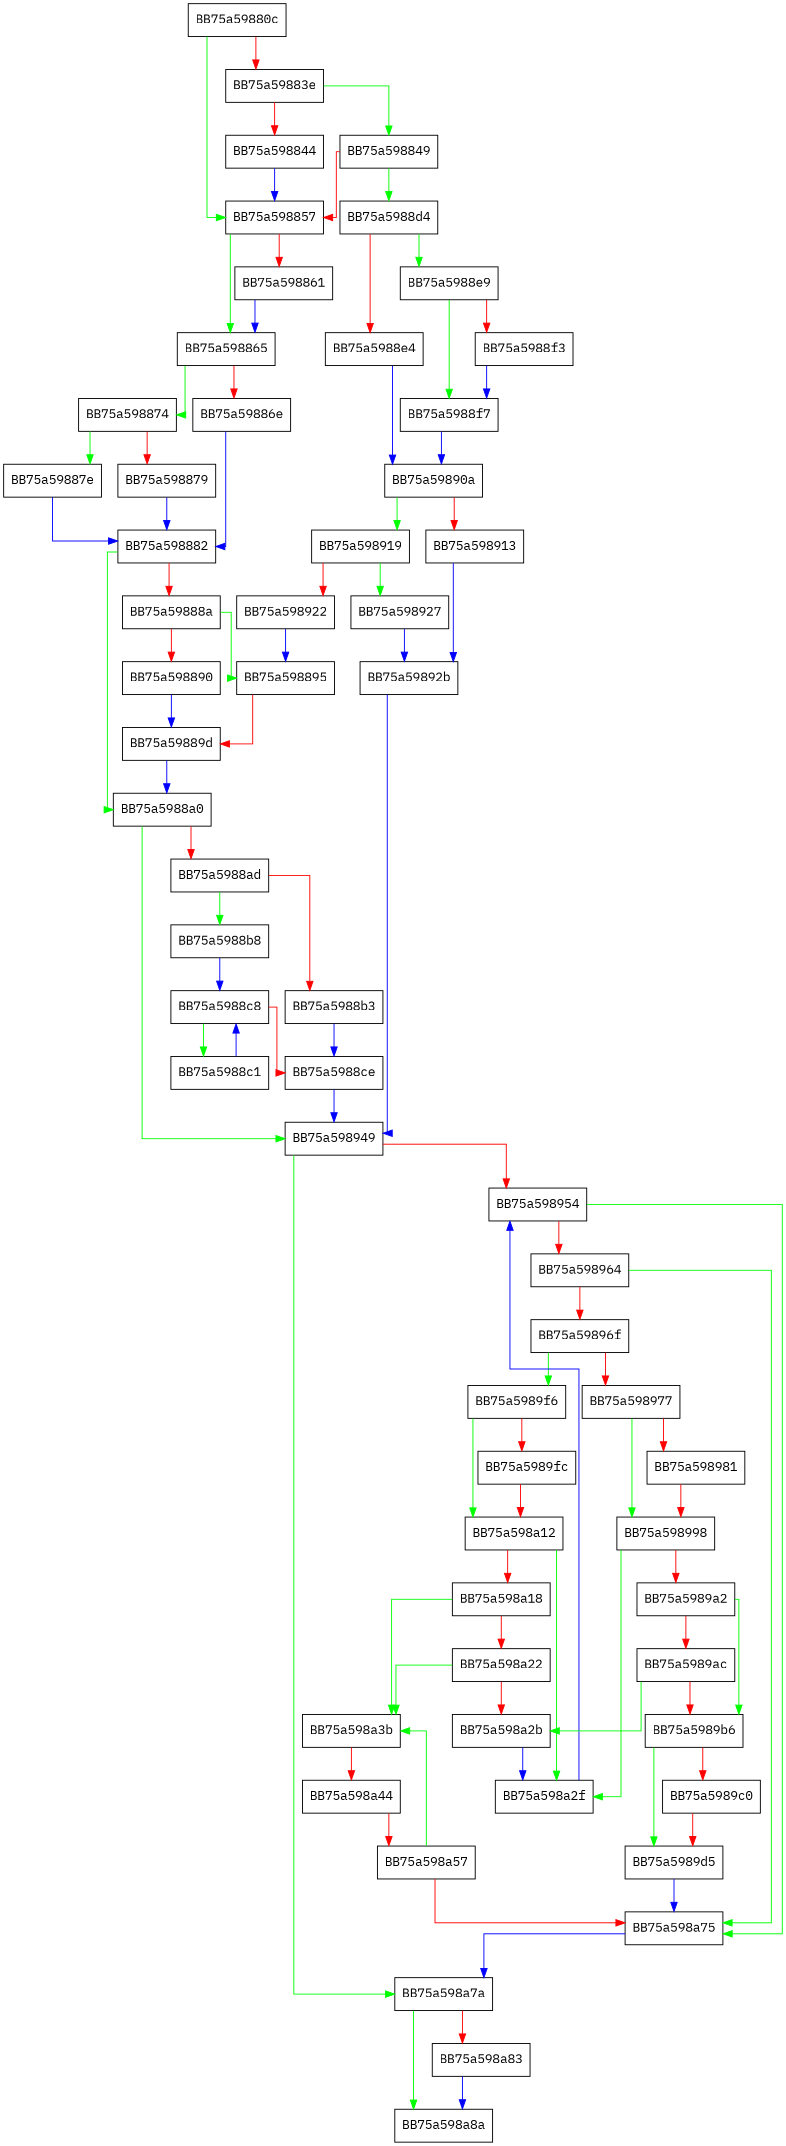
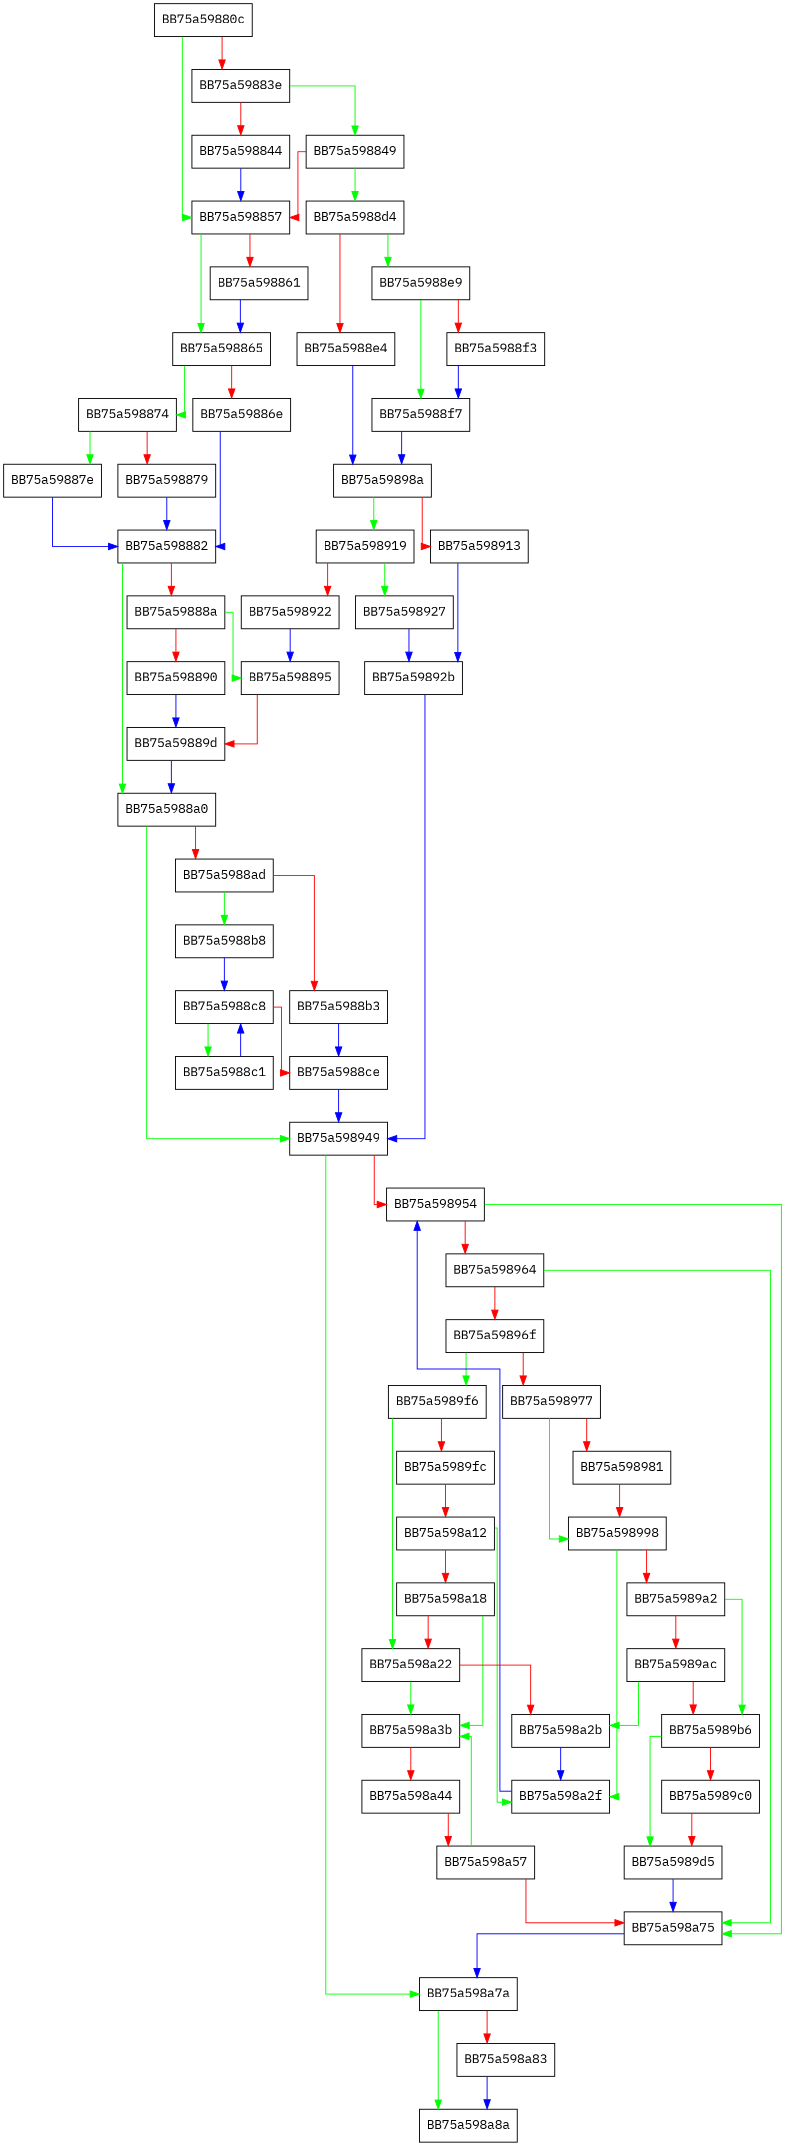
node "BB75a59890a": label "BB75a59890a" -> "BB75a59898a"
edge "BB75a5989f6" -> "BB75a598a12": now "BB75a5989f6" -> "BB75a598a22"
